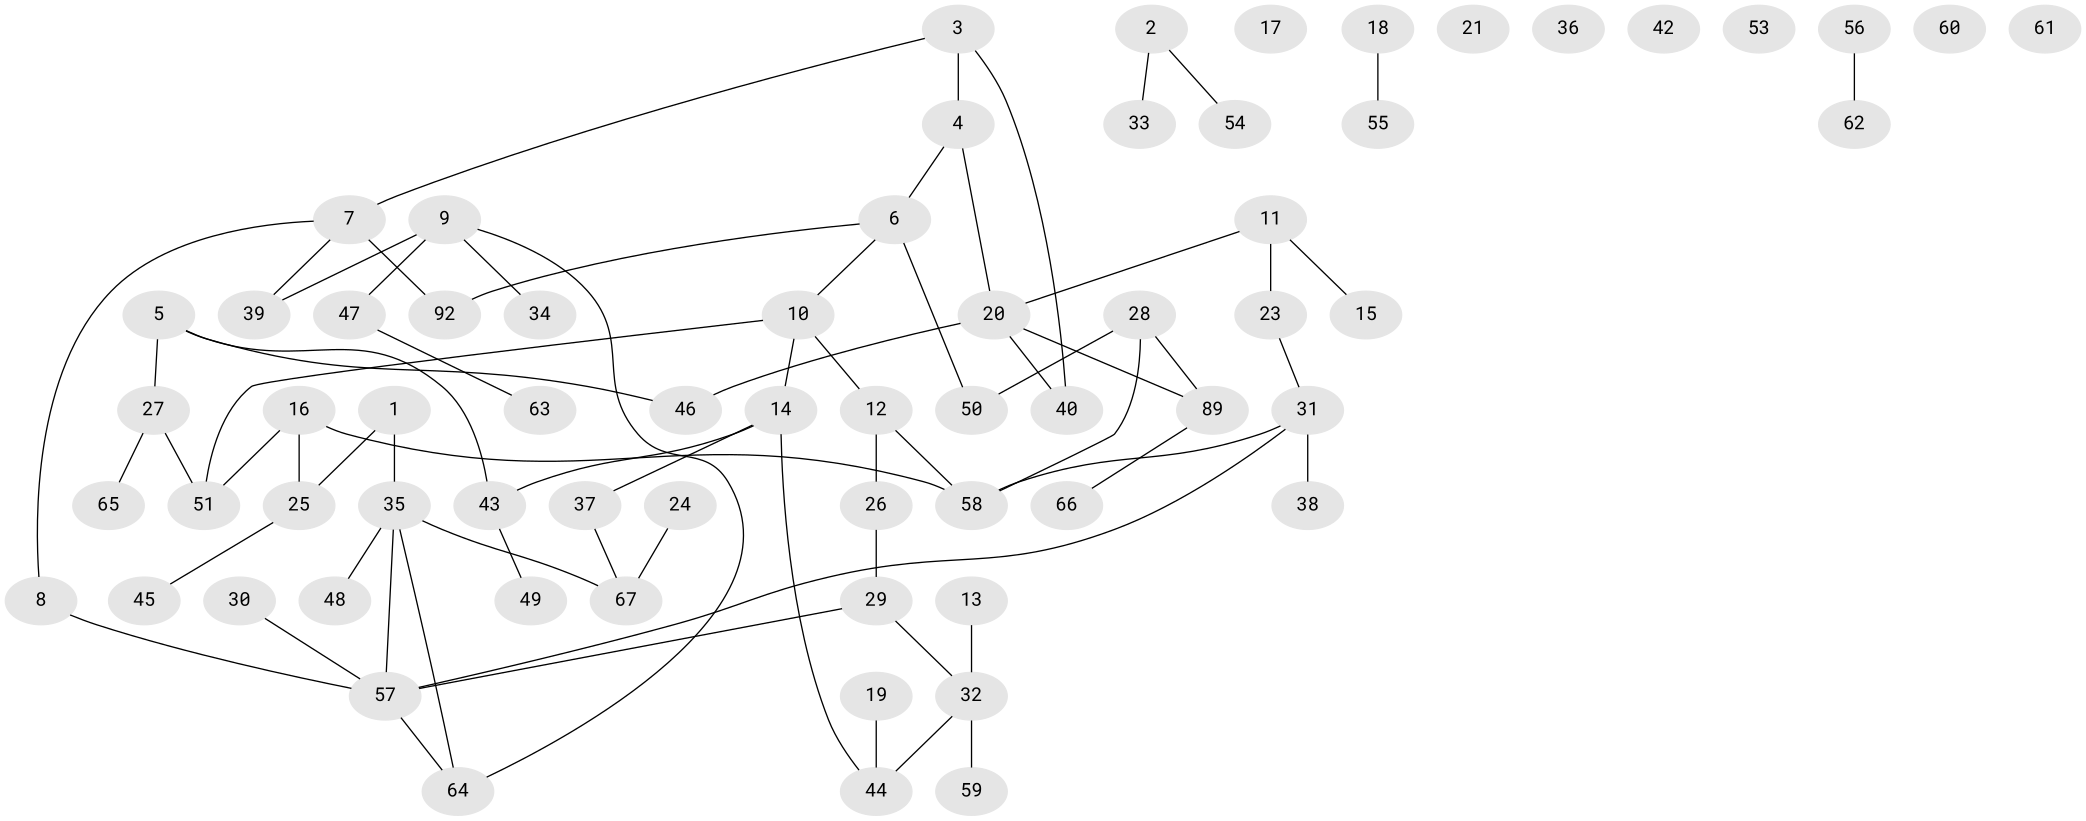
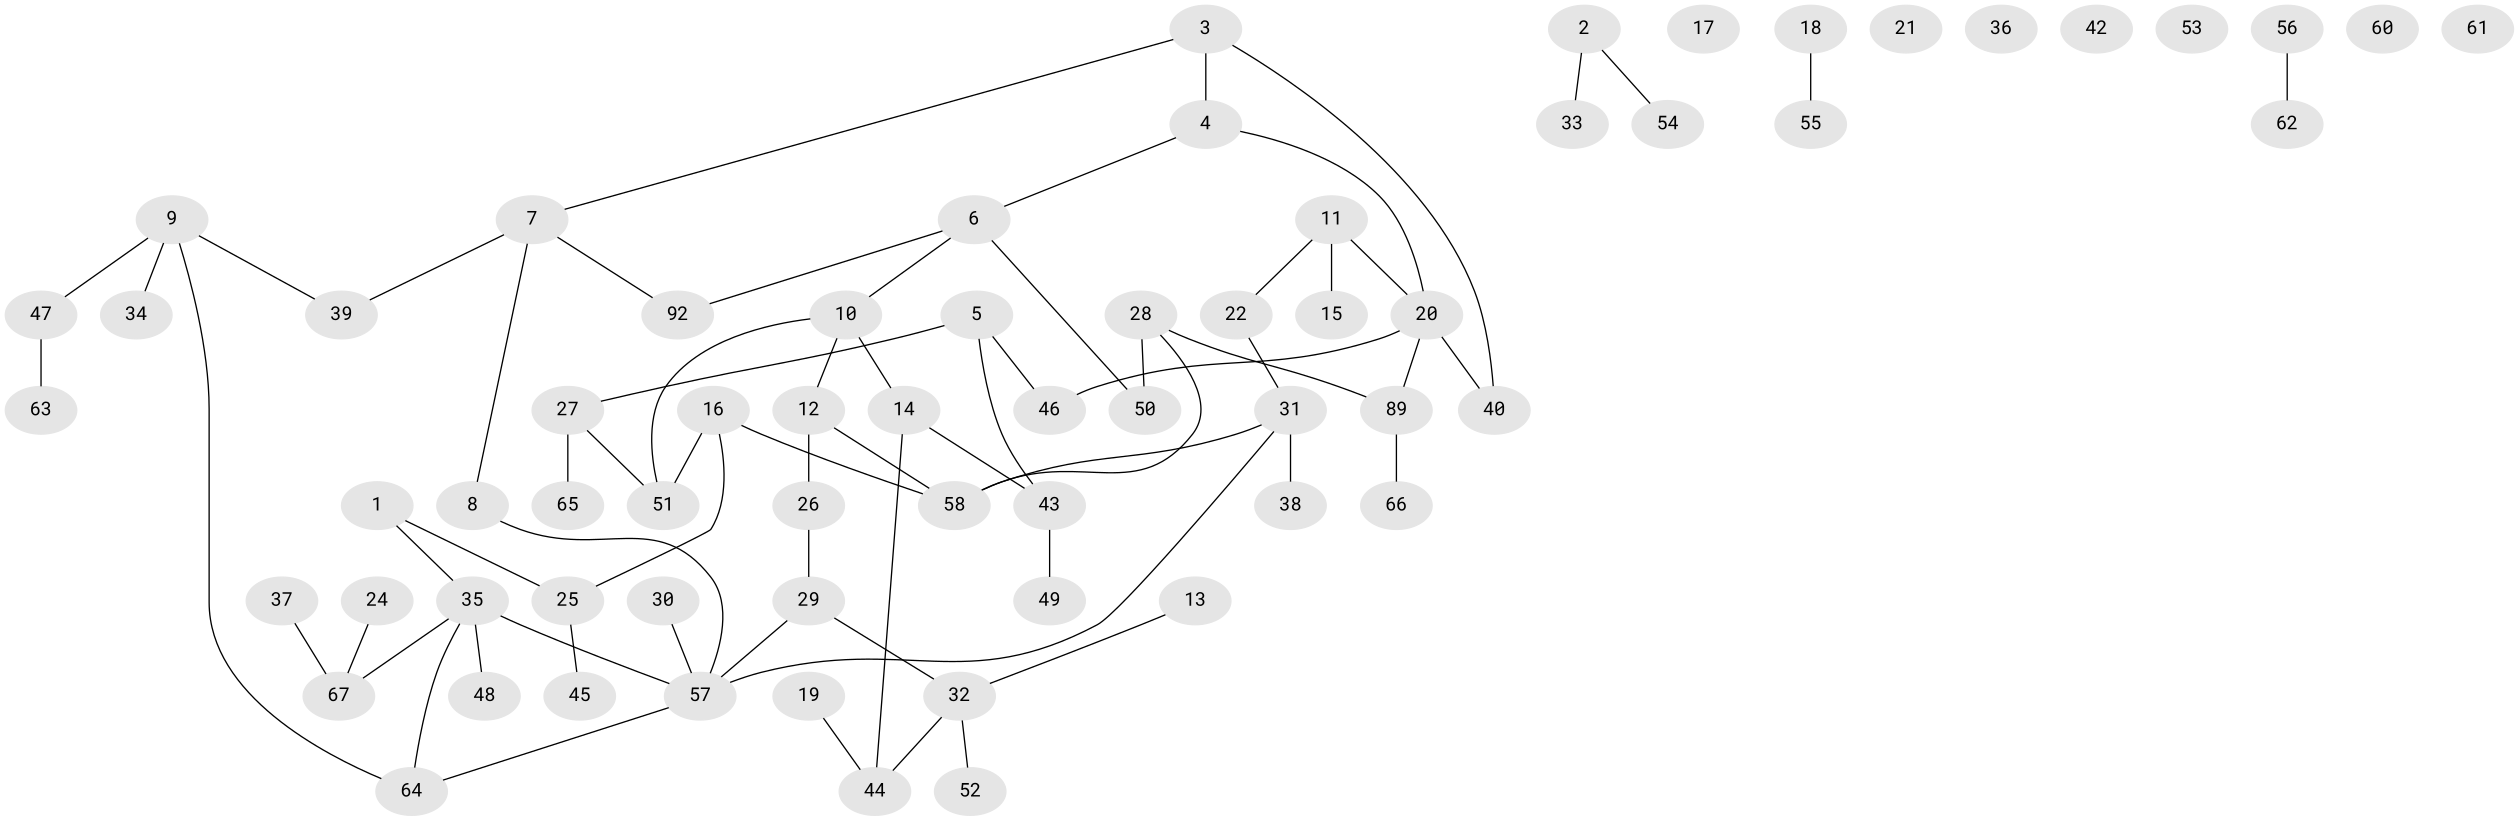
node "23": label "23" -> "22"
edge "14" -- "37": removed
node "59": label "59" -> "52"
